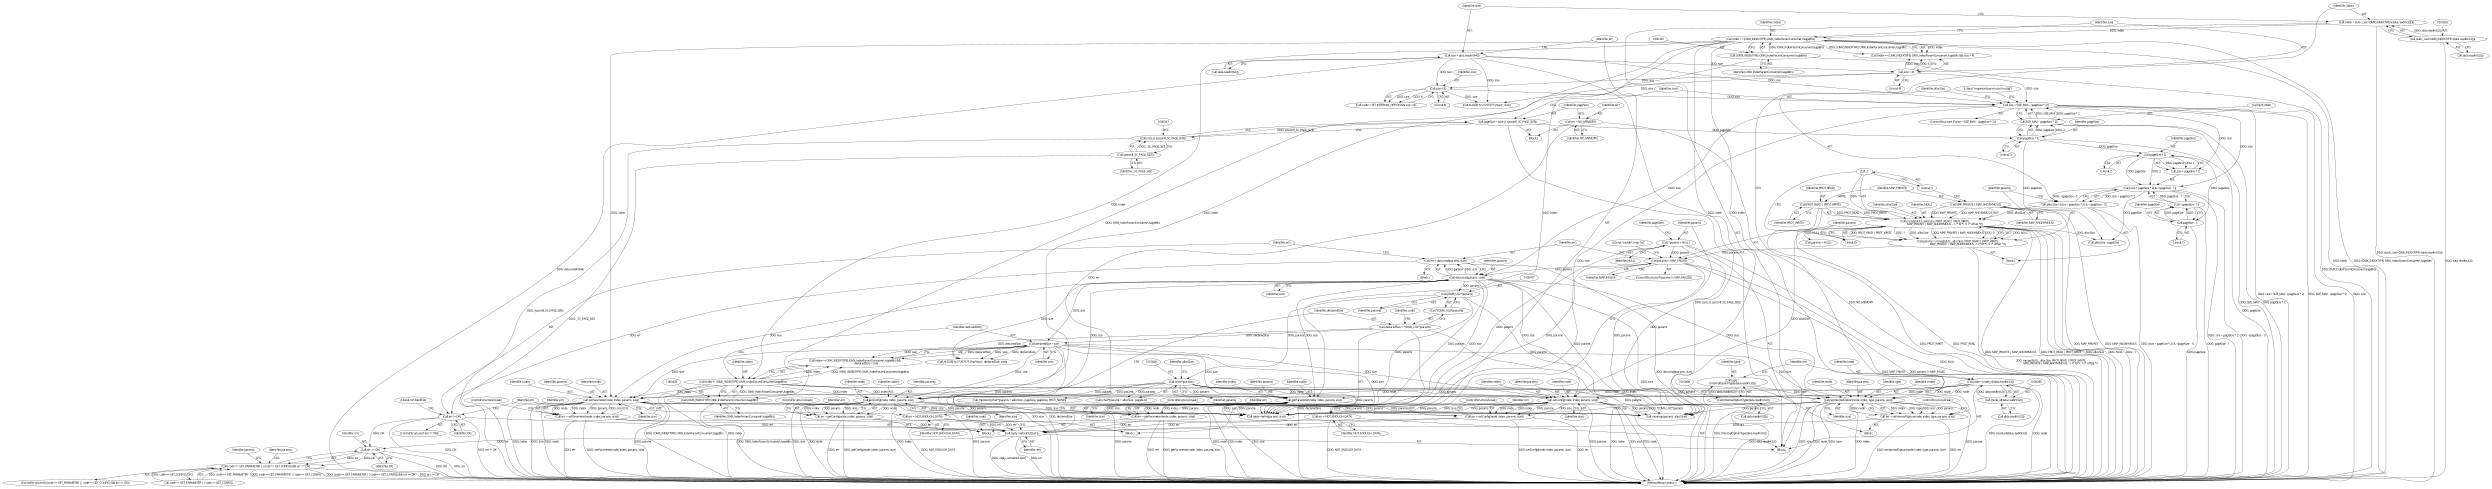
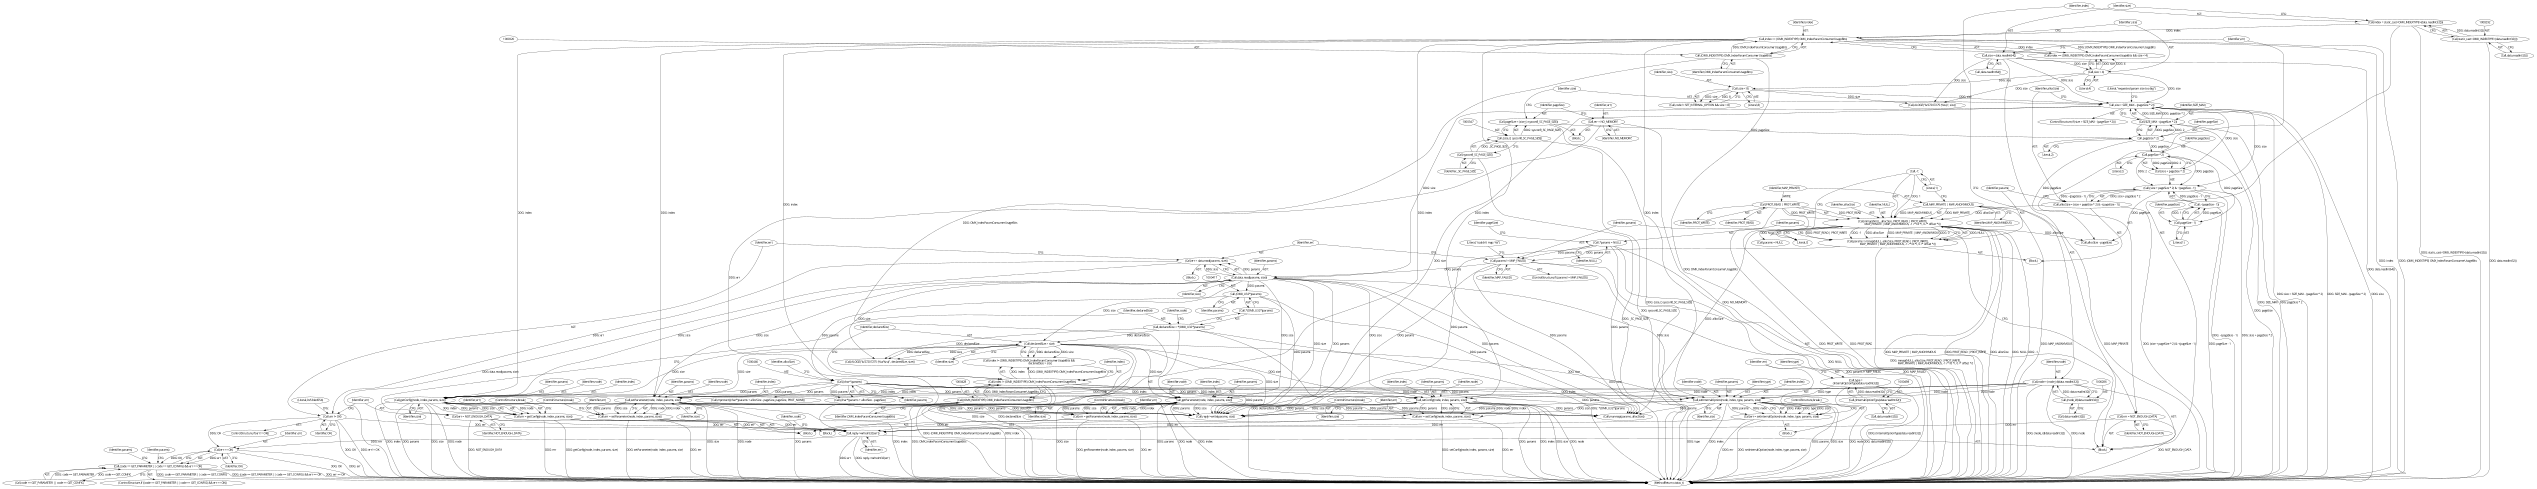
edge "(Call,size = data.readInt64())" -> "(Call,size < 8)": removed, label "DDG: size"
node "(Call,SIZE_MAX)": label "(Call,SIZE_MAX)" -> "(Identifier,SIZE_MAX)"
edge "(Identifier,PROT_READ)" -> "(Call,PROT_READ | PROT_WRITE)": reversed
edge "(Call,pageSize - 1)" -> "(MethodReturn,status_t)": removed, label "DDG: pageSize"
